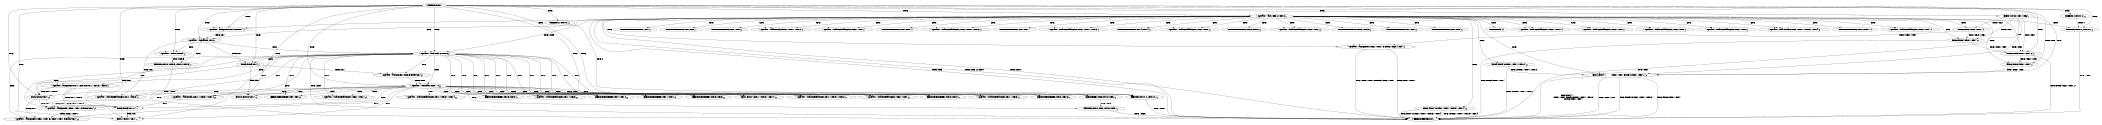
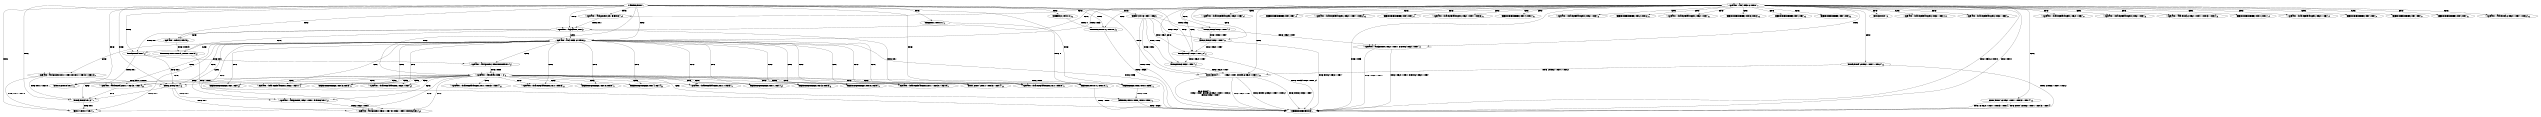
edge "(METHOD,FUN1)" -> "(<operator>.and,VAR3 & VAR10)": removed, label "DDG:"
edge "(METHOD,FUN1)" -> "(FUN9,FUN9(new))": label "CDG: " -> "DDG: "
edge "(<operator>.and,VAR3 & VAR10)" -> "(FUN3,FUN3(VAR2->VAR7, 2))": label "VAR: " -> "CDG: "
edge "(<operator>.and,VAR3 & VAR16)" -> "(<operator>.lessThan,VAR8 < 0)": removed, label "CDG:"
edge "(<operator>.lessThan,VAR8 < 0)" -> "(<operator>.indirectFieldAccess,new->VAR13->VAR14)": label "VAR: " -> "CDG: "
